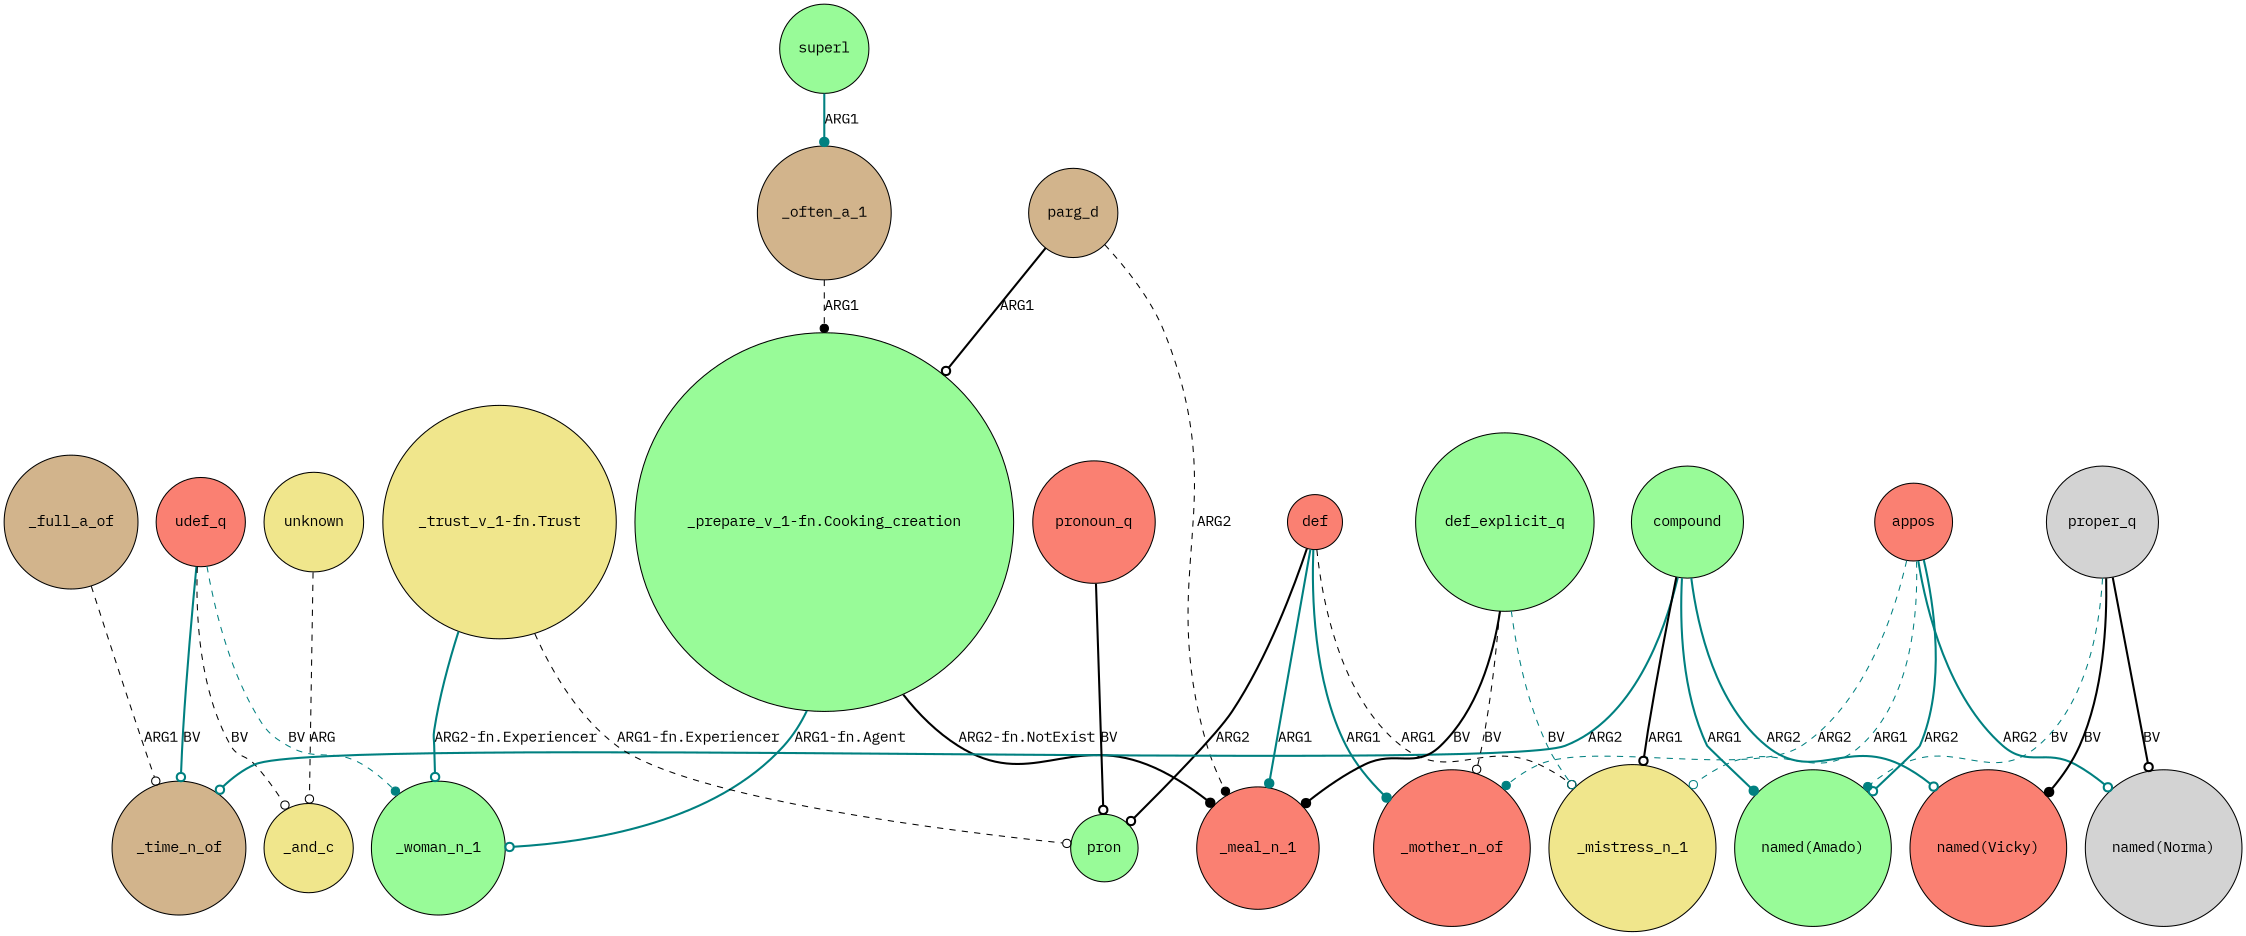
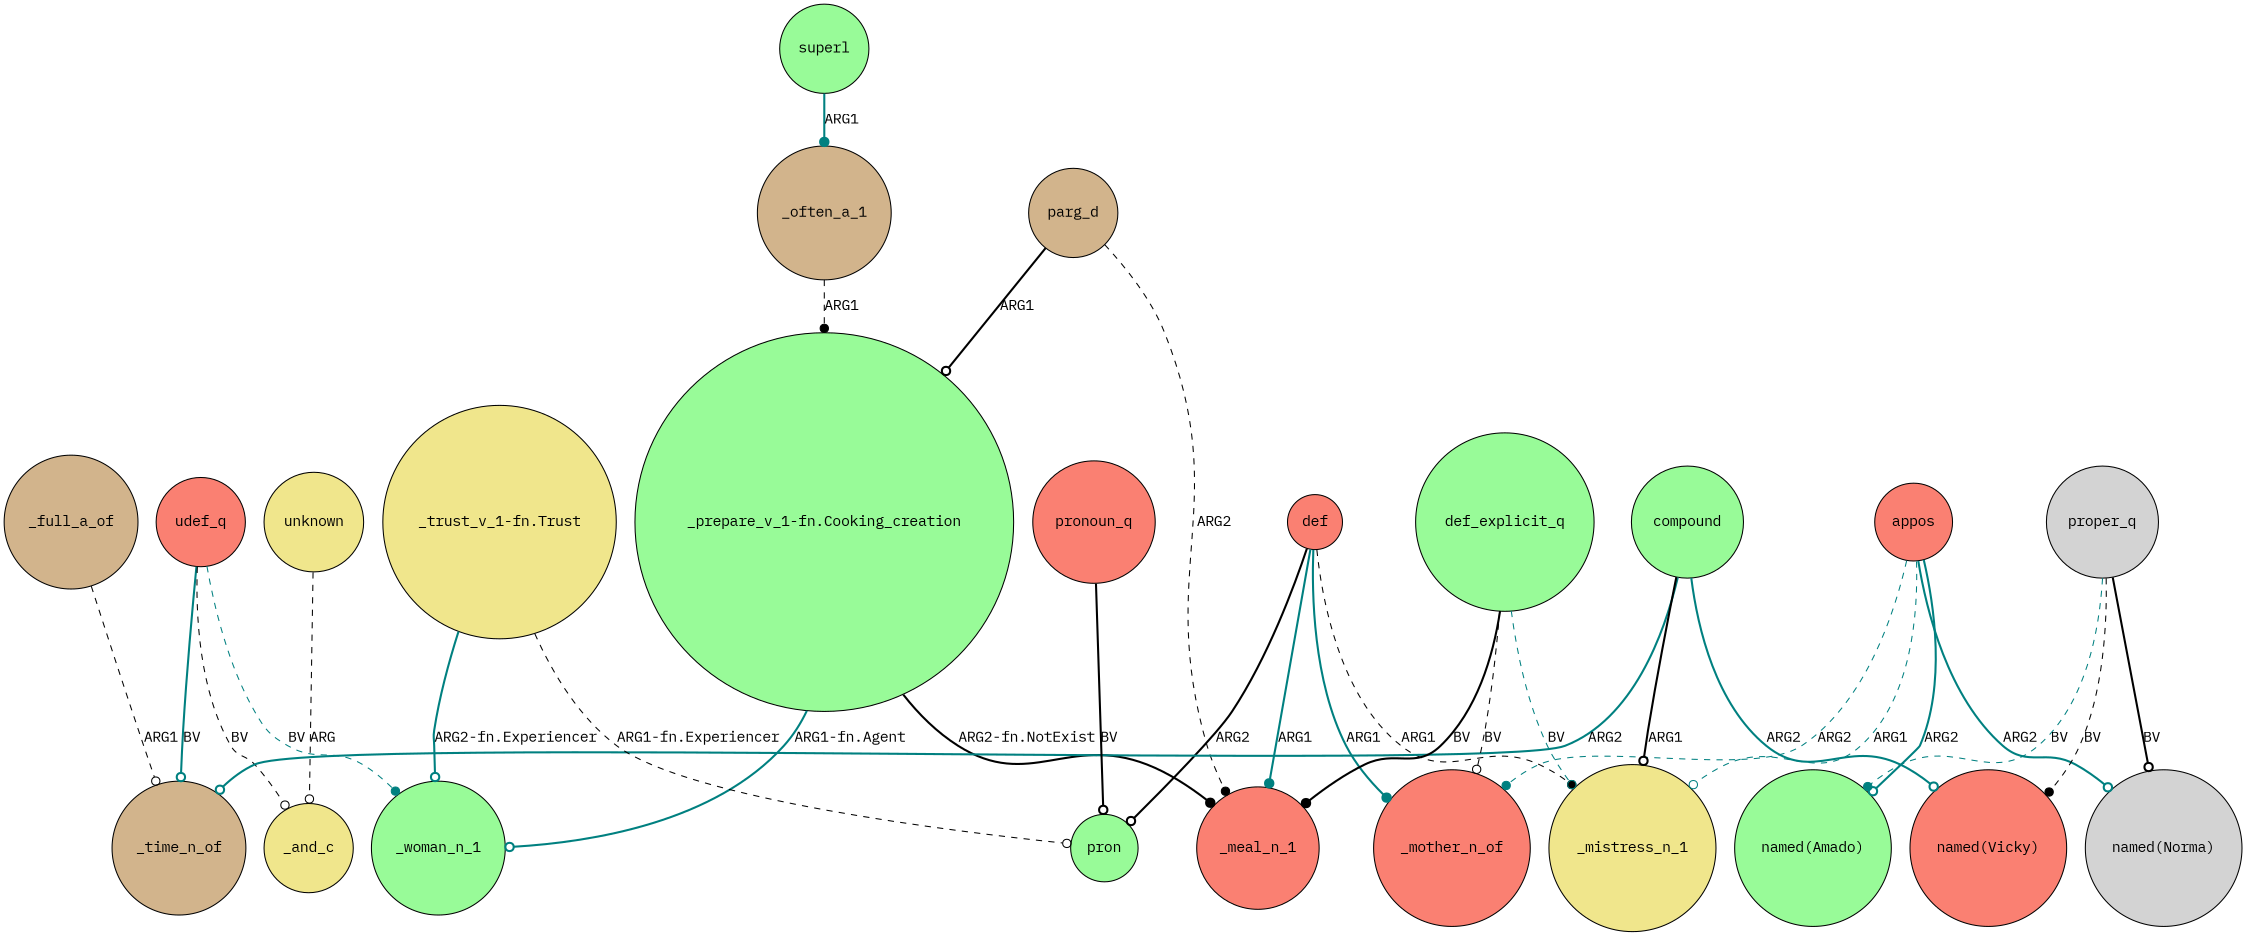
edge "proper_q" -> "named(Vicky)": style bold -> dashed
edge "compound" -> "named(Amado)": removed, label "ARG1"
edge "def" -> "_mistress_n_1": arrowhead odot -> dot
